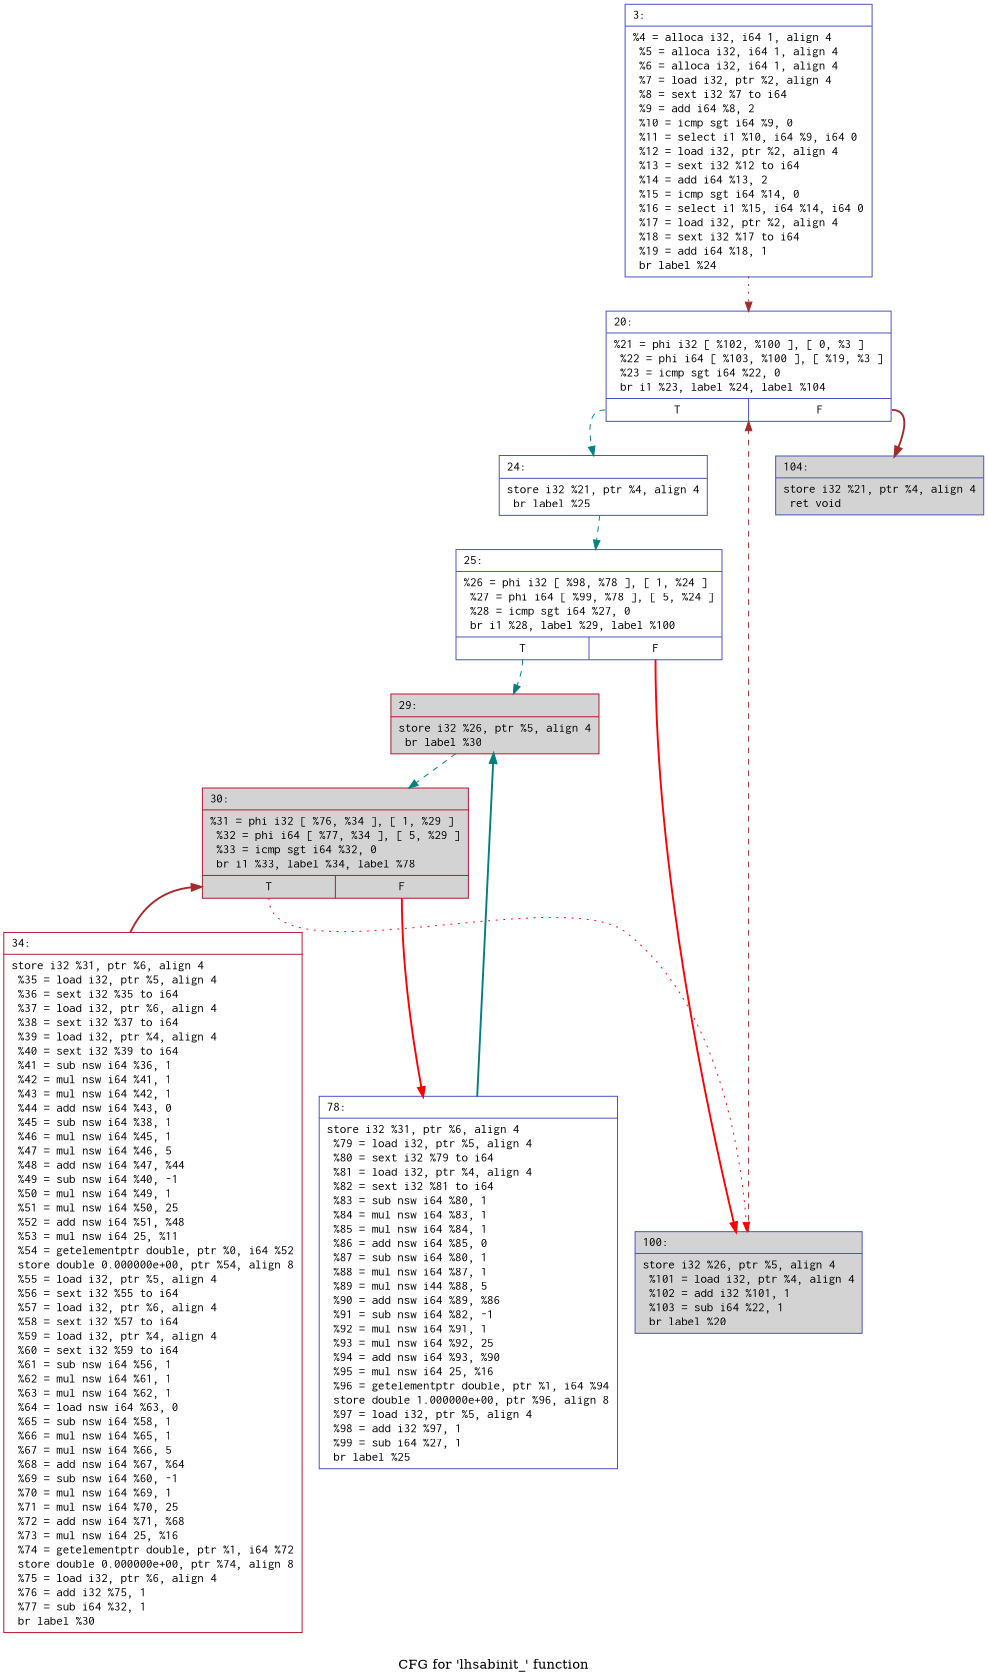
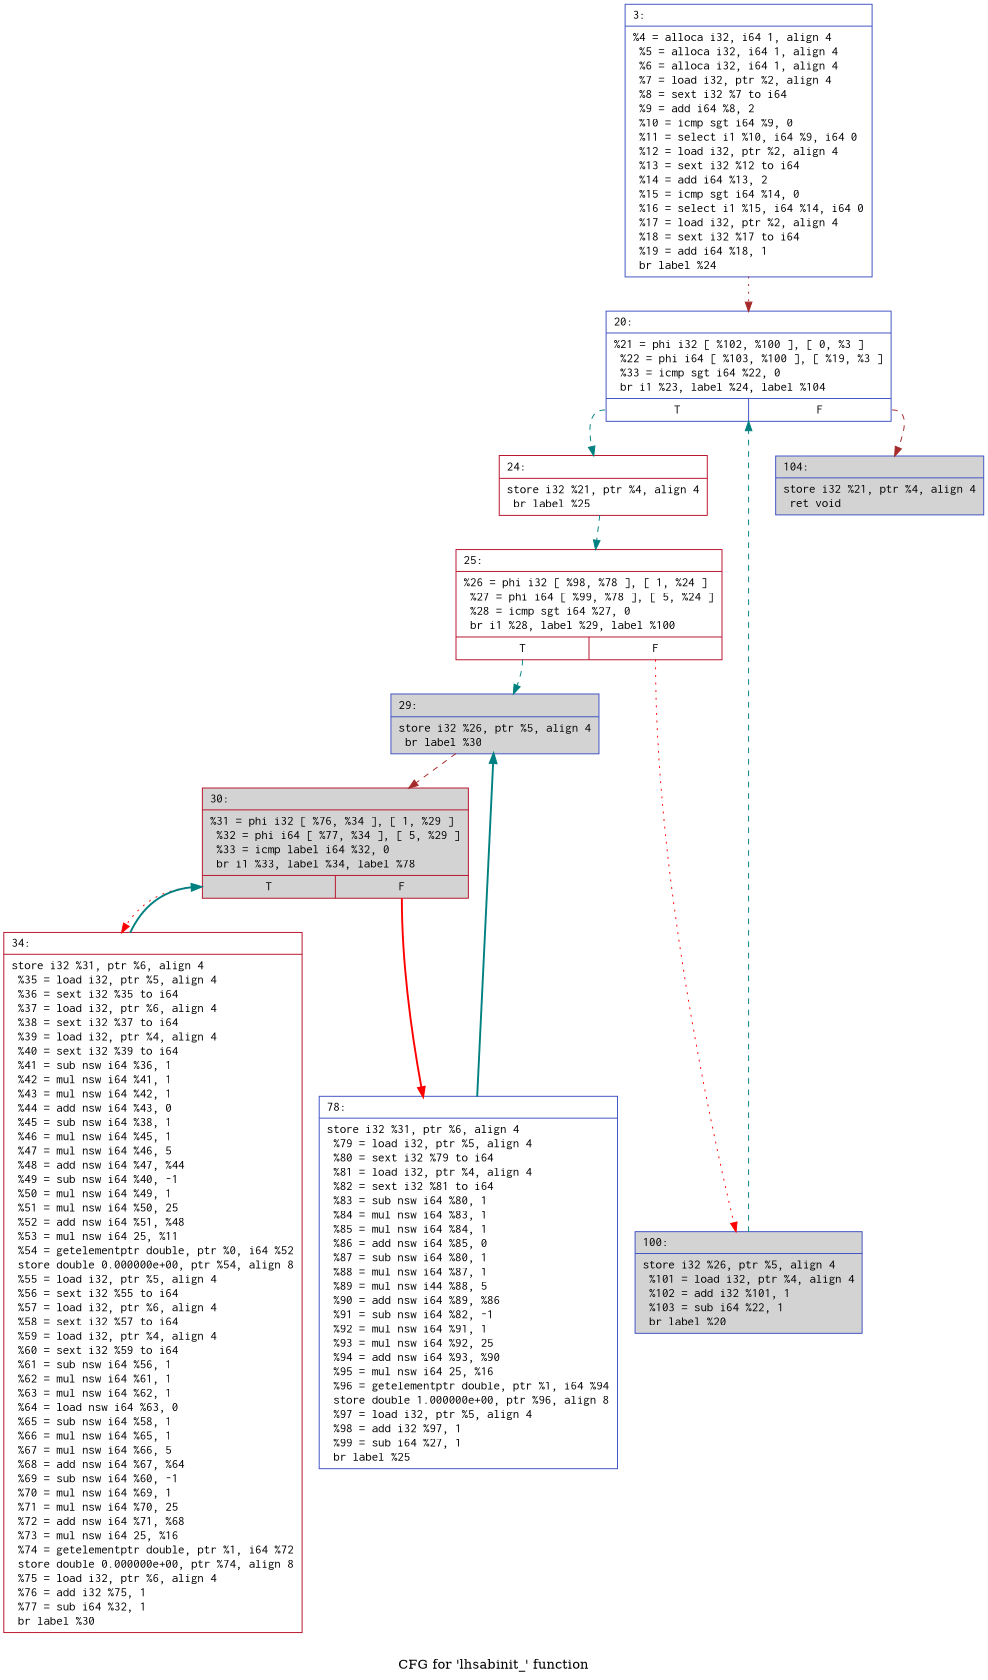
node "20:": text "%23 = icmp sgt i64 %22, 0" -> "%33 = icmp sgt i64 %22, 0"
edge "20:" -> "104:": style bold -> dashed
node "24:": color #3d50c3ff -> #b70d28ff
node "25:": color #3d50c3ff -> #b70d28ff
node "29:": color #b70d28ff -> #3d50c3ff
edge "29:" -> "30:": color teal -> brown
edge "100:" -> "20:": color brown -> teal
node "30:": text "%33 = icmp sgt i64 %32, 0" -> "%33 = icmp label i64 %32, 0"
edge "34:" -> "30:": color brown -> teal
edge "30:" -> "100:": now "30:" -> "34:"
edge "25:" -> "100:": style bold -> dotted
